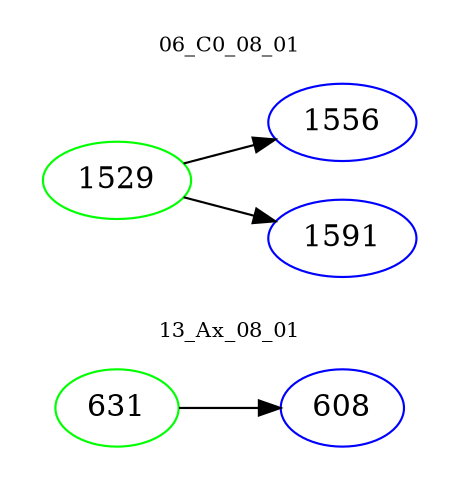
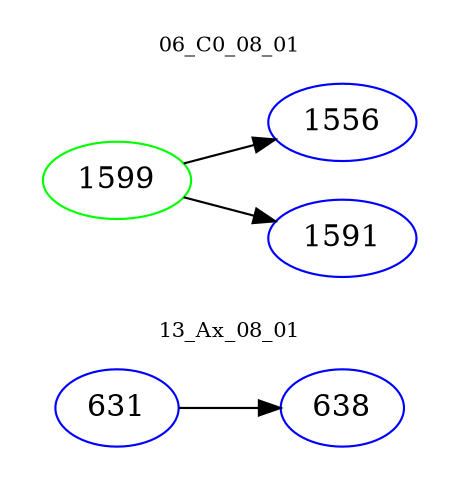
node "1529": label "1529" -> "1599"
node "631": color green -> blue
node "608": label "608" -> "638"
